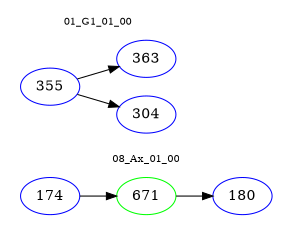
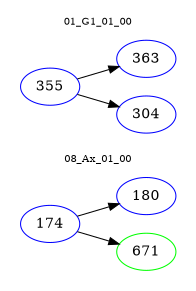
edge "671" -> "180": now "174" -> "180"
